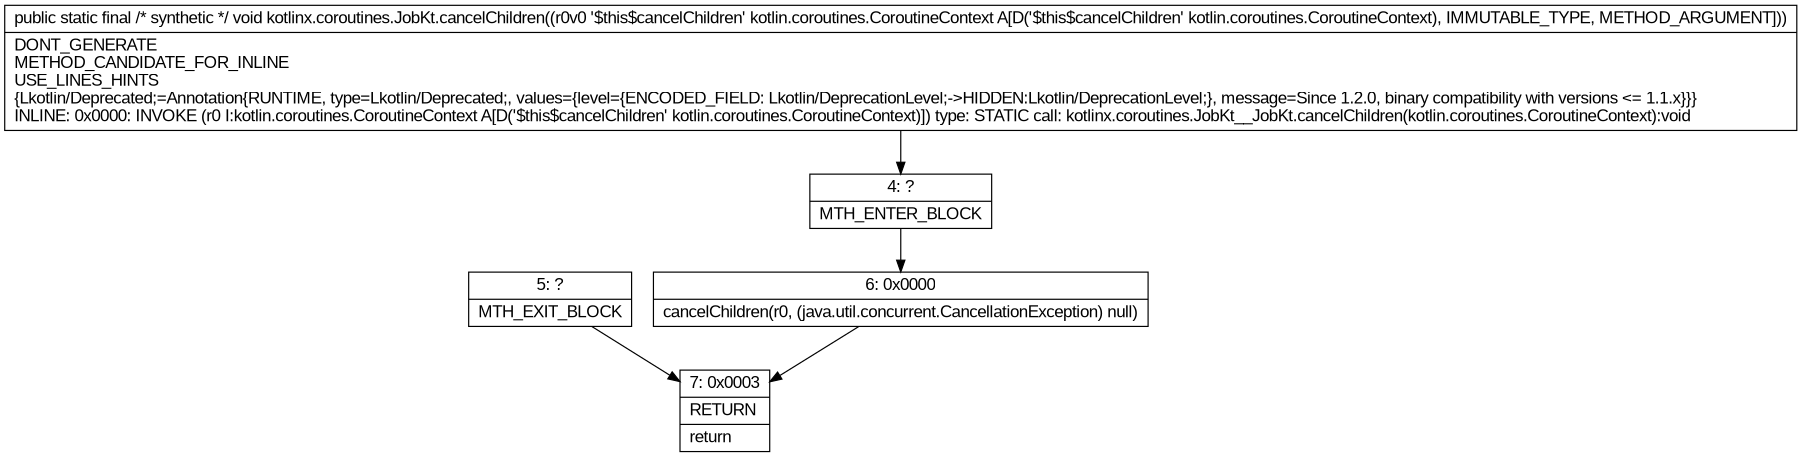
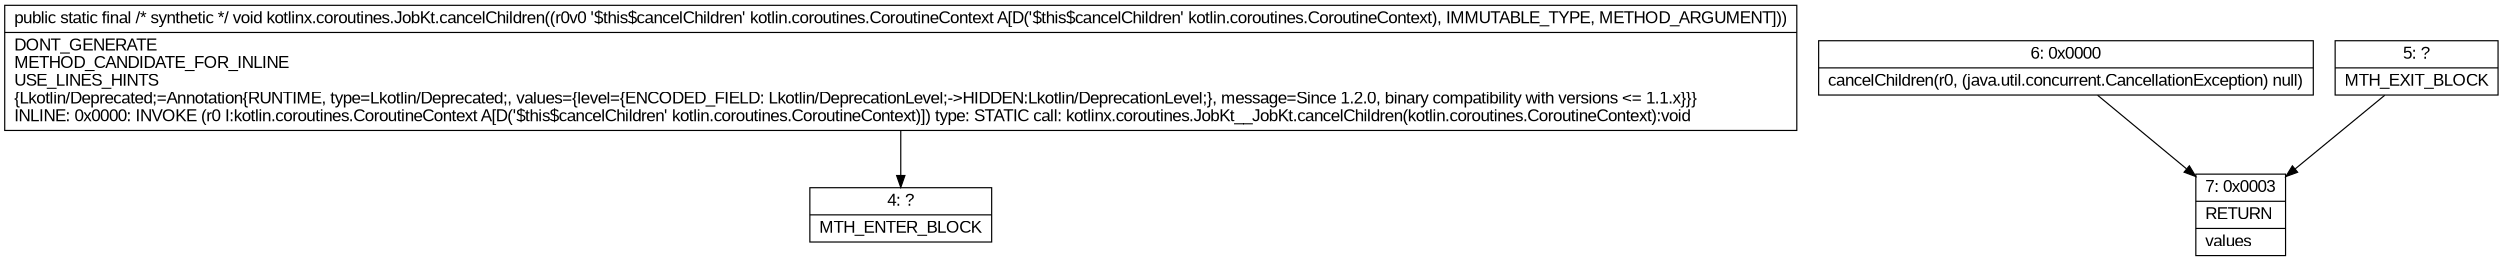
edge "4: ?" -> "6: 0x0000": removed
node "7: 0x0003": text "return" -> "values"
